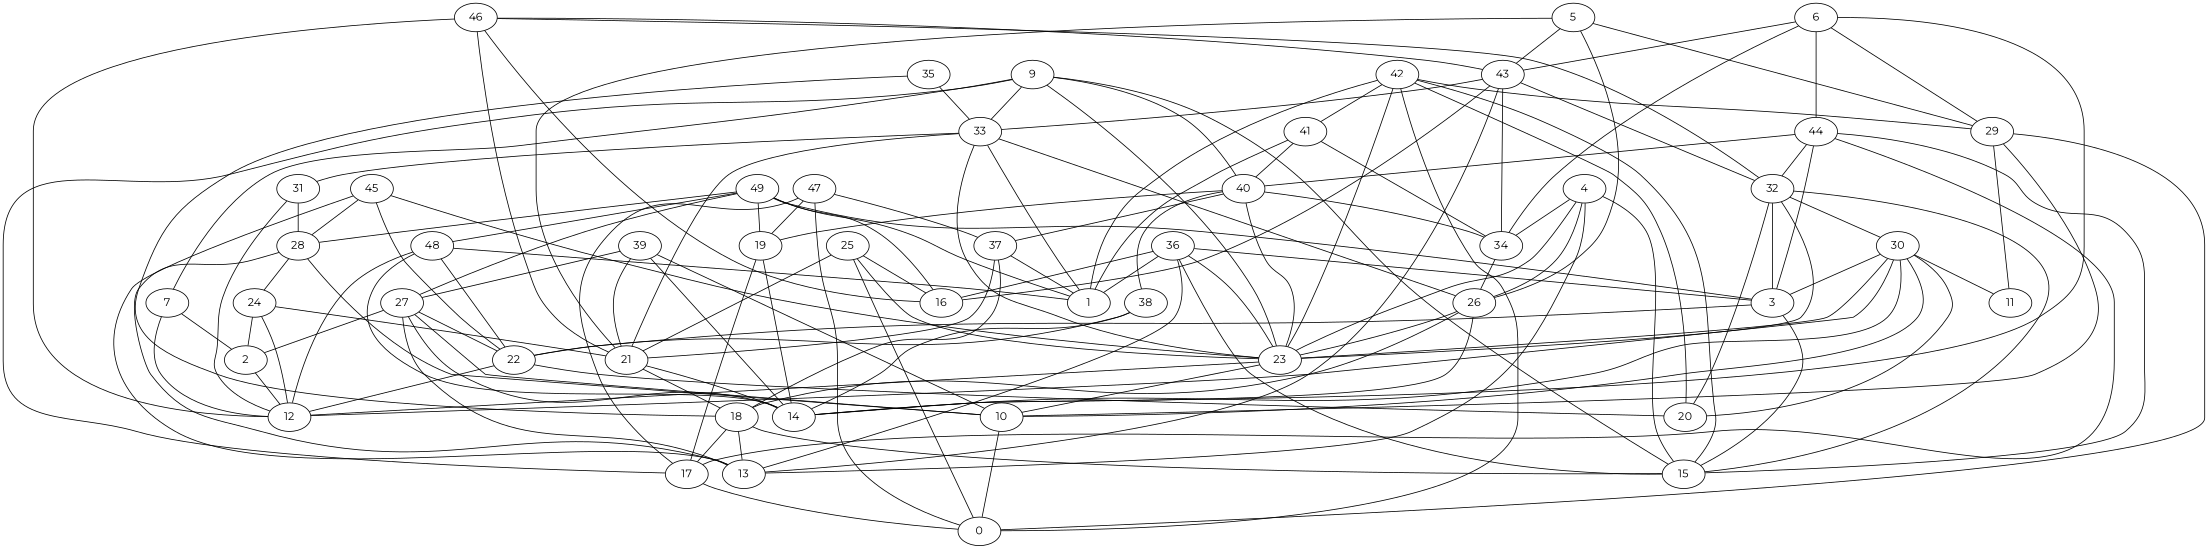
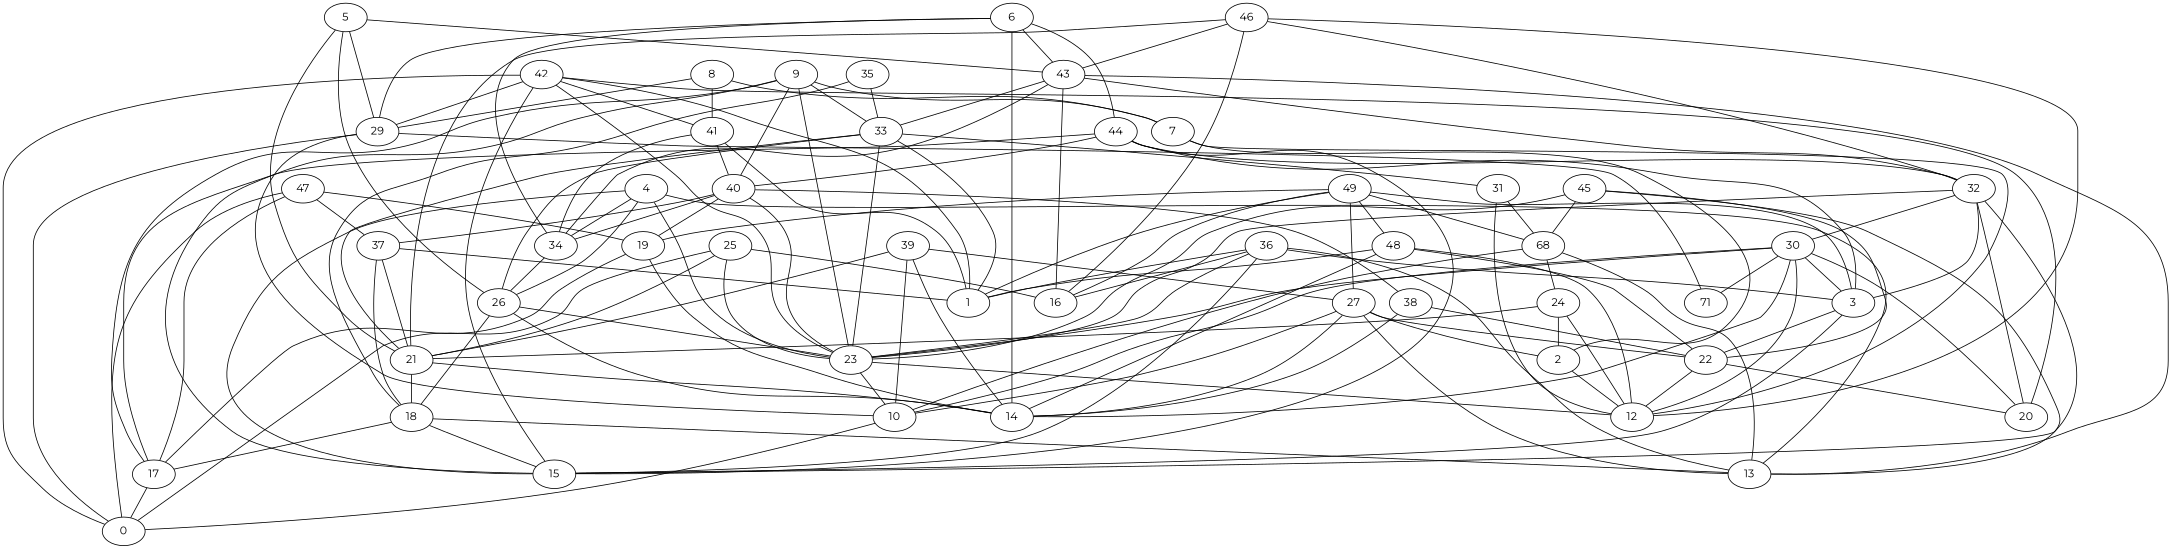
node "8": added
node "28": label "28" -> "68"
node "11": label "11" -> "71"
